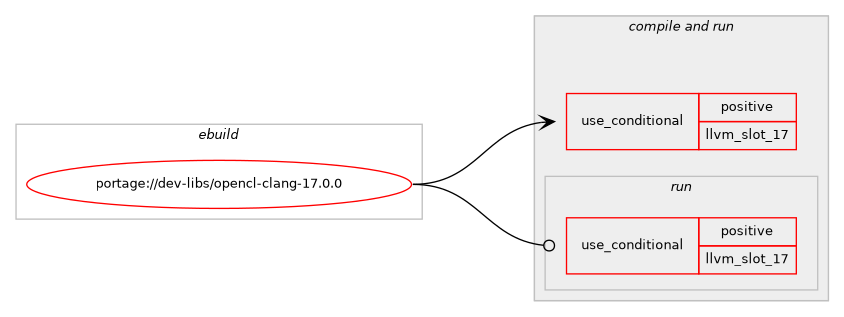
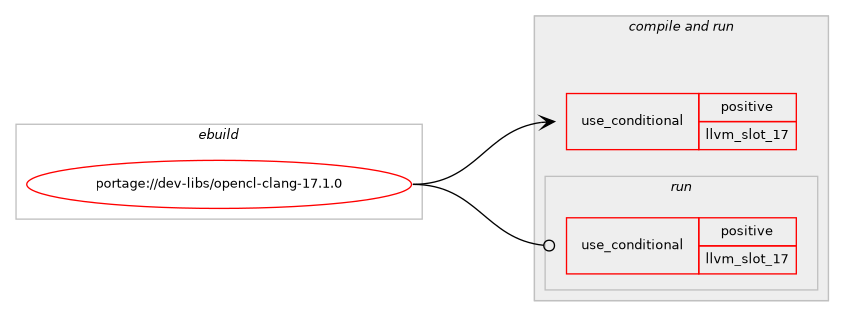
node "portage://dev-libs/opencl-clang-17.0.0": label "portage://dev-libs/opencl-clang-17.0.0" -> "portage://dev-libs/opencl-clang-17.1.0"
